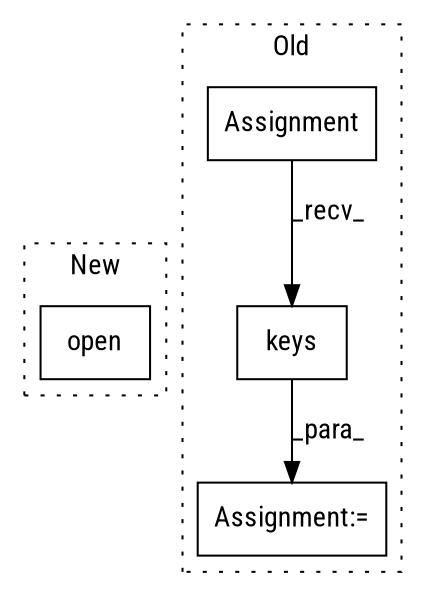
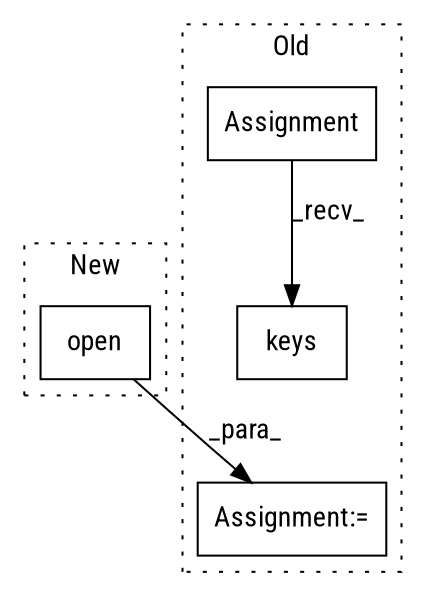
edge "keys" -> "Assignment:=": now "open" -> "Assignment:="
